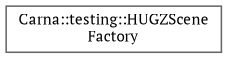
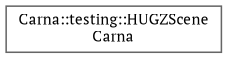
node "Carna::testing::HUGZScene Factory": label "Carna::testing::HUGZScene Factory" -> "Carna::testing::HUGZScene Carna"
